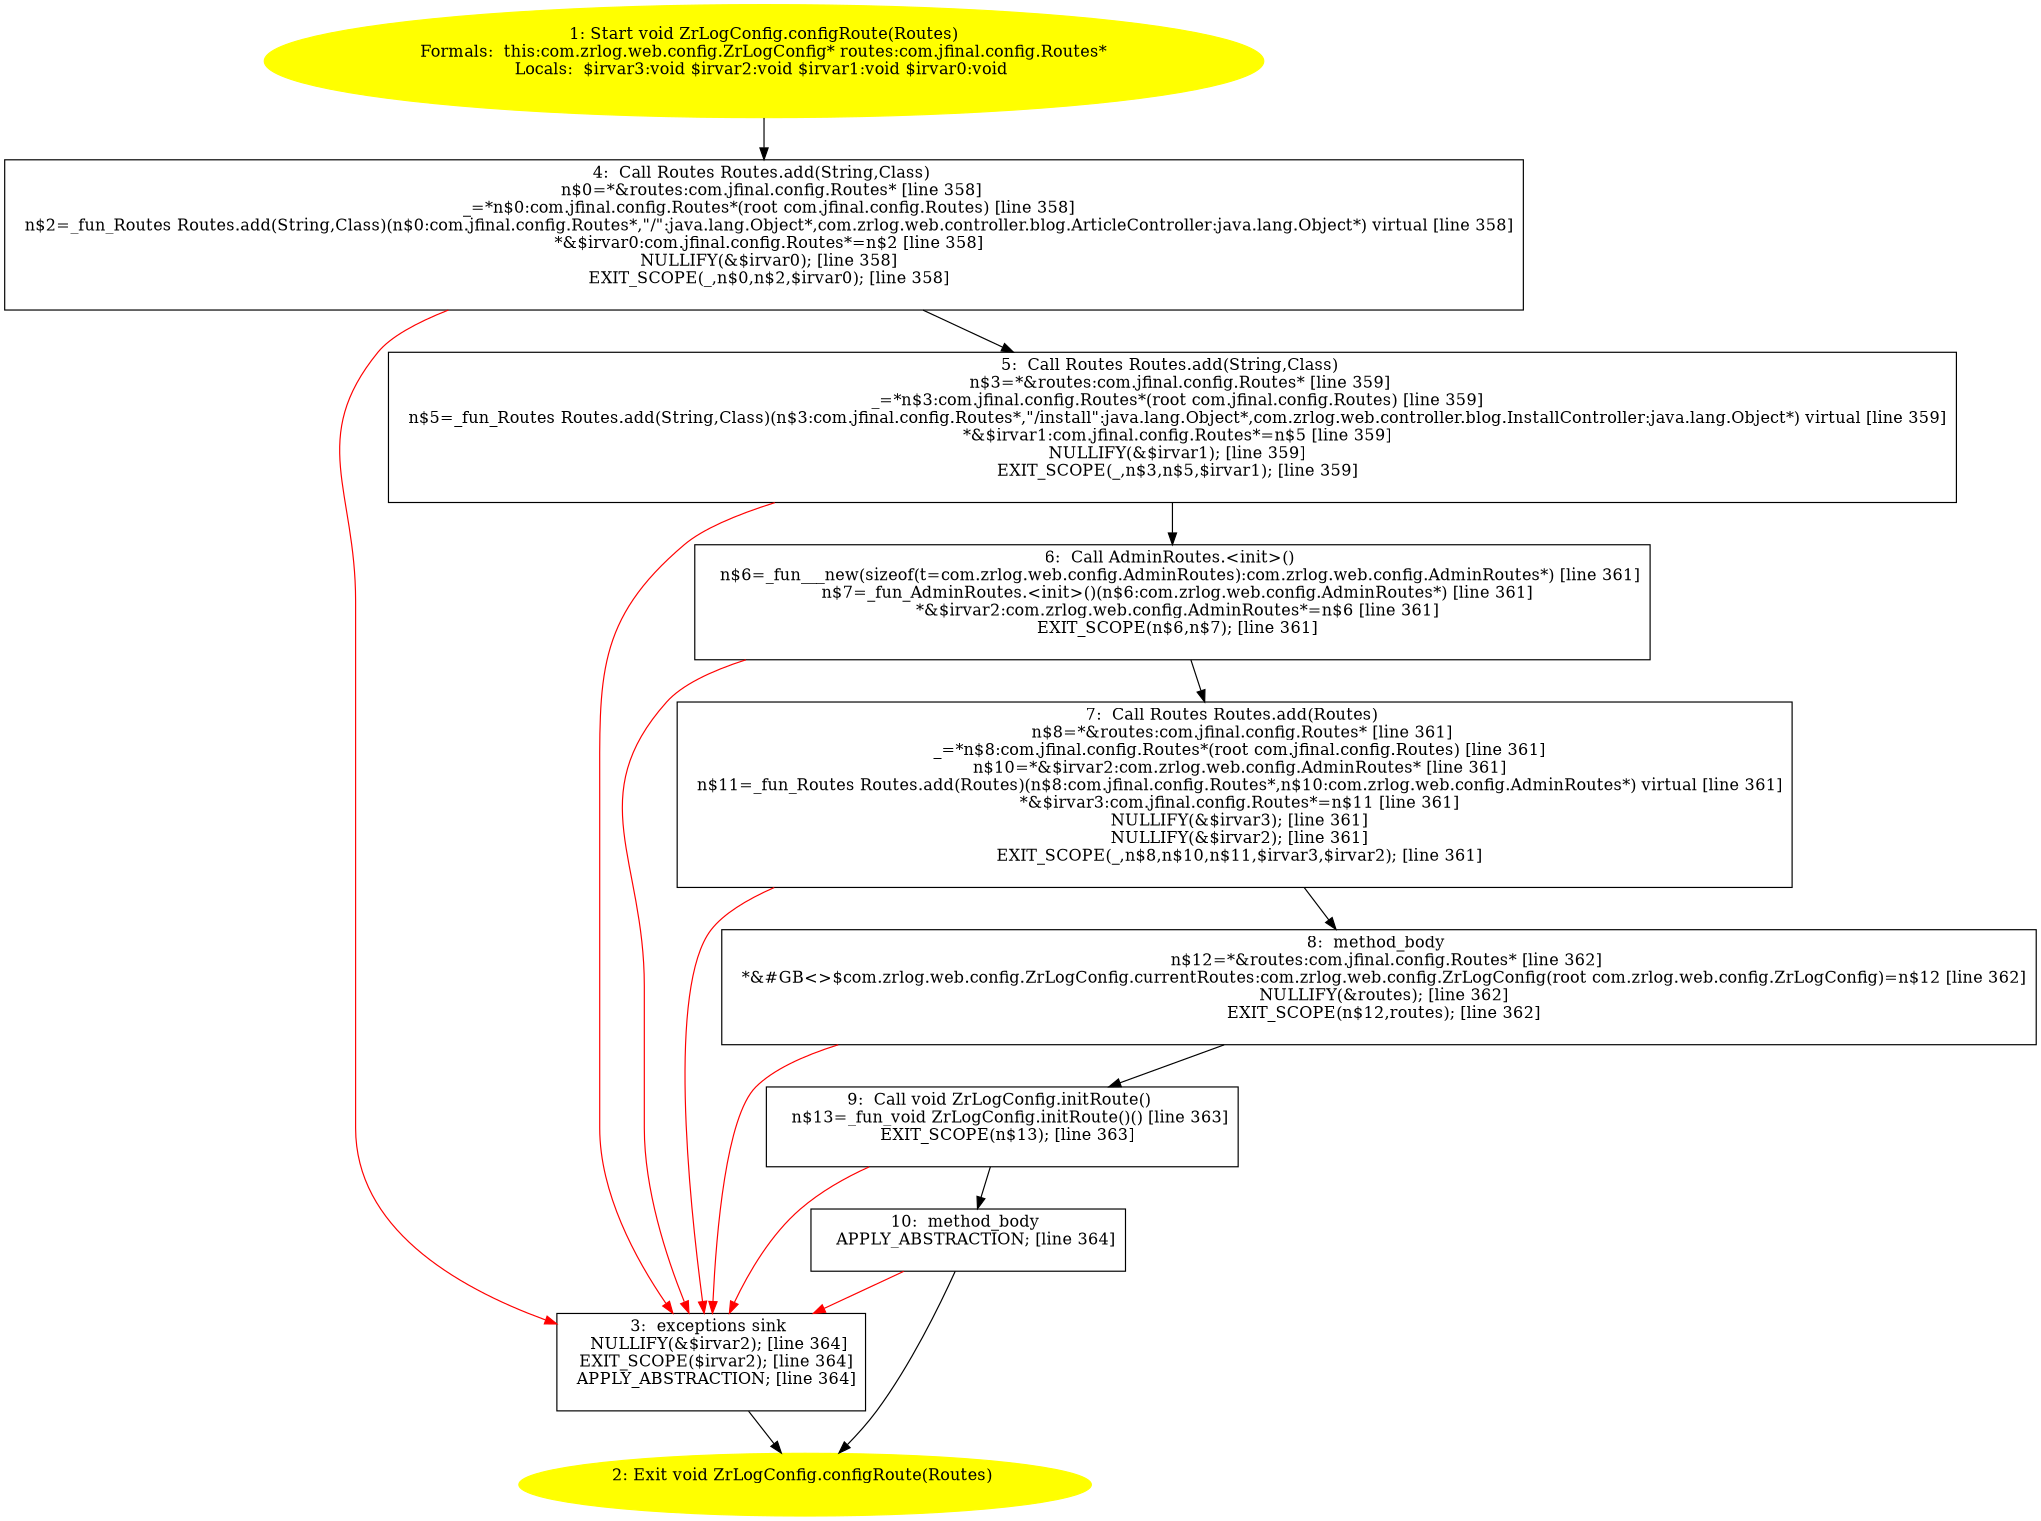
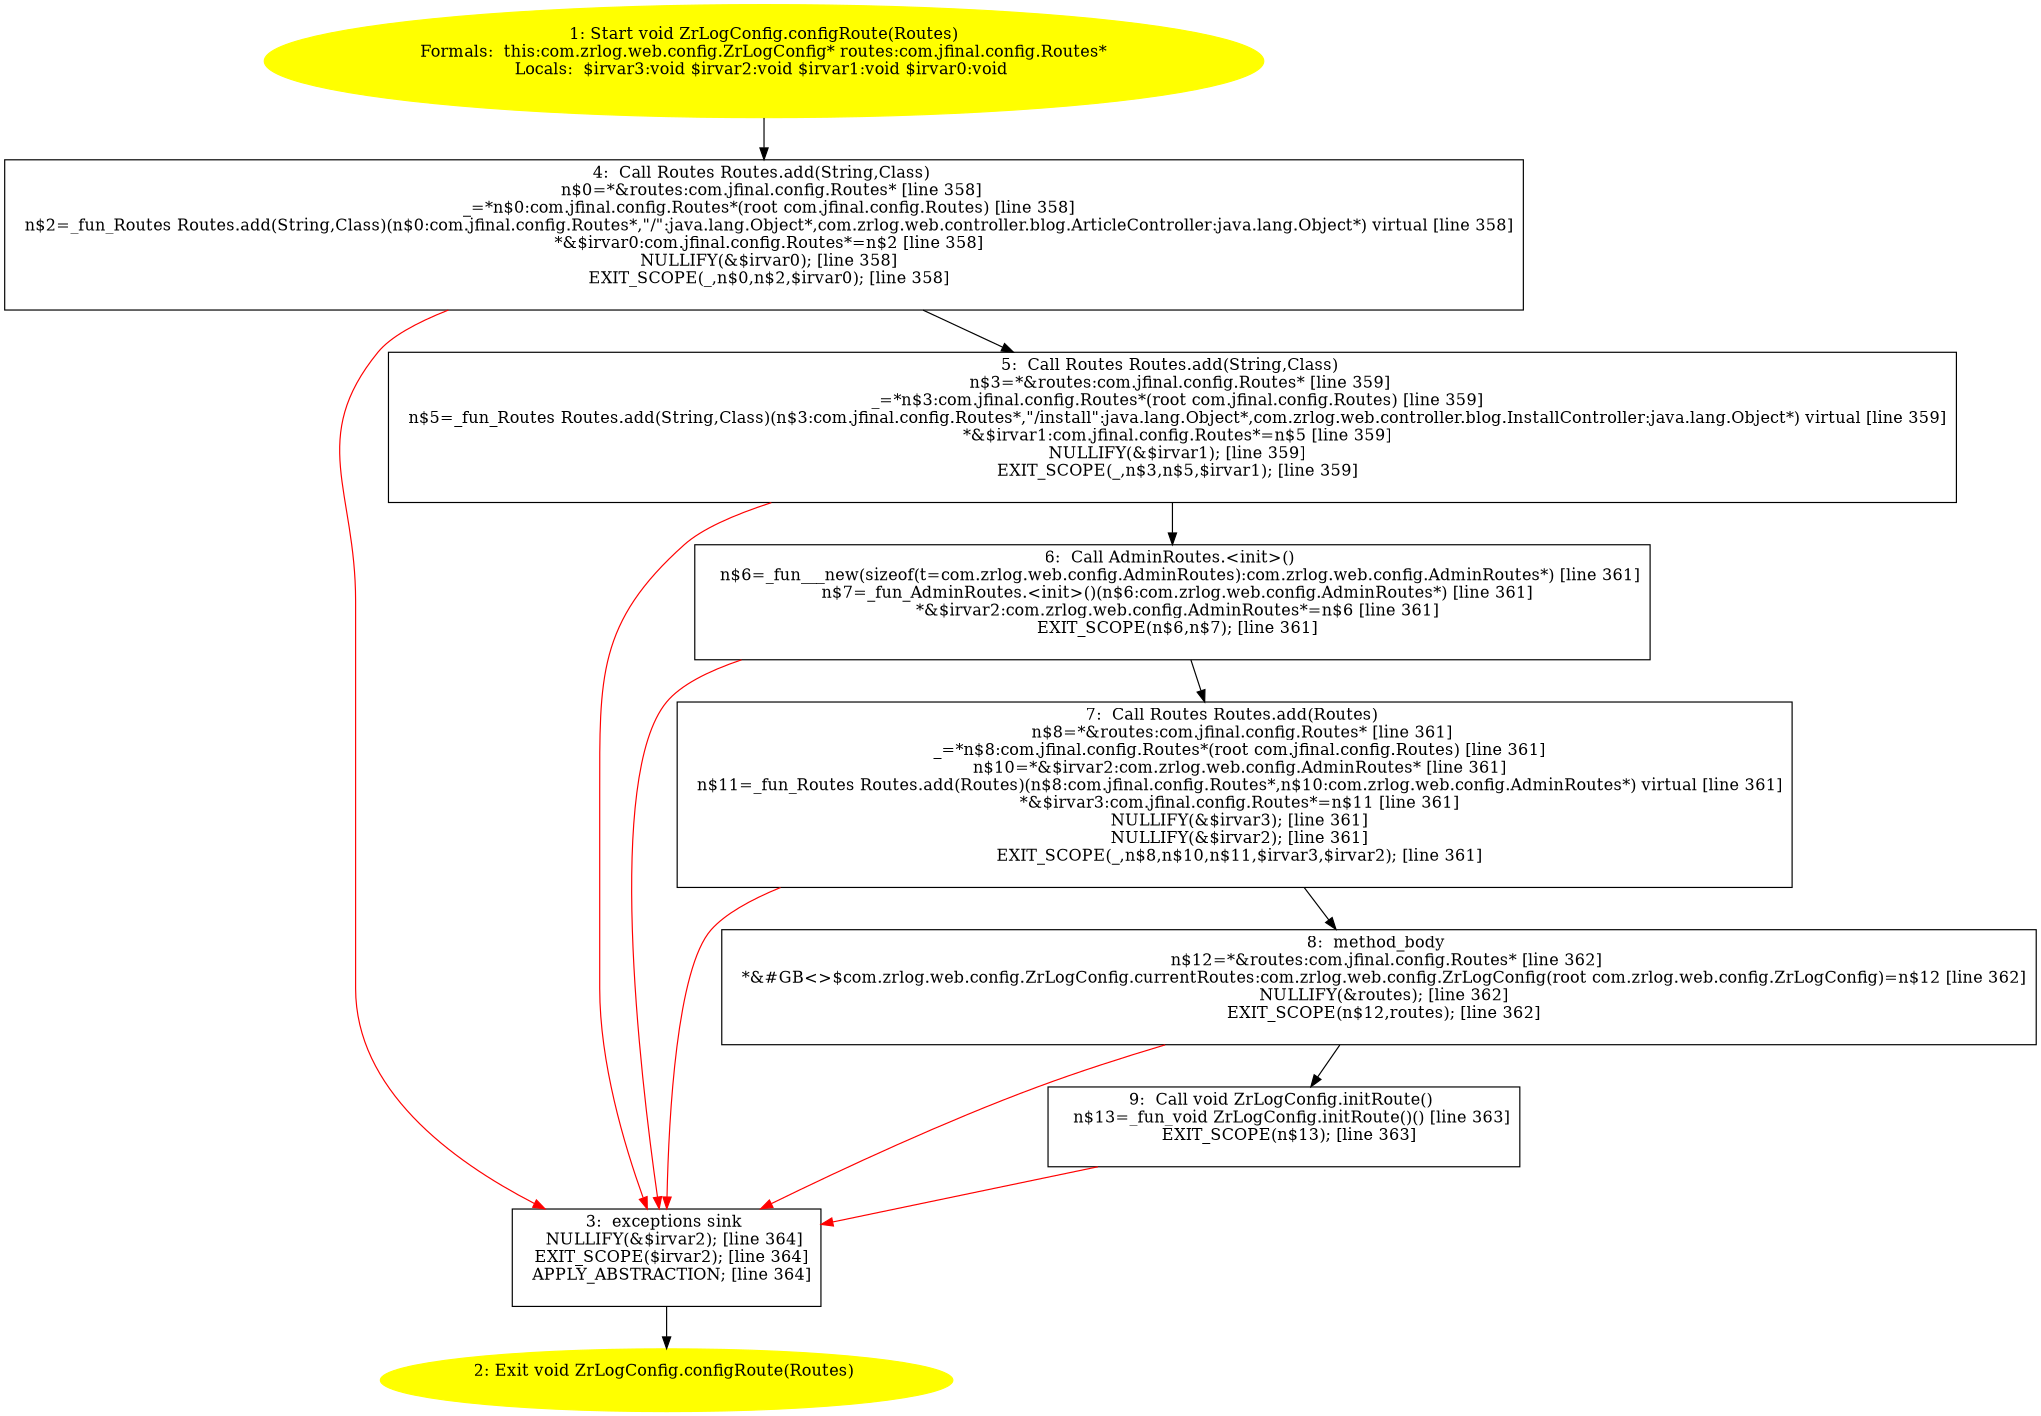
node "10:  method_body APPLY_ABSTRACTION; [line 364]": removed
